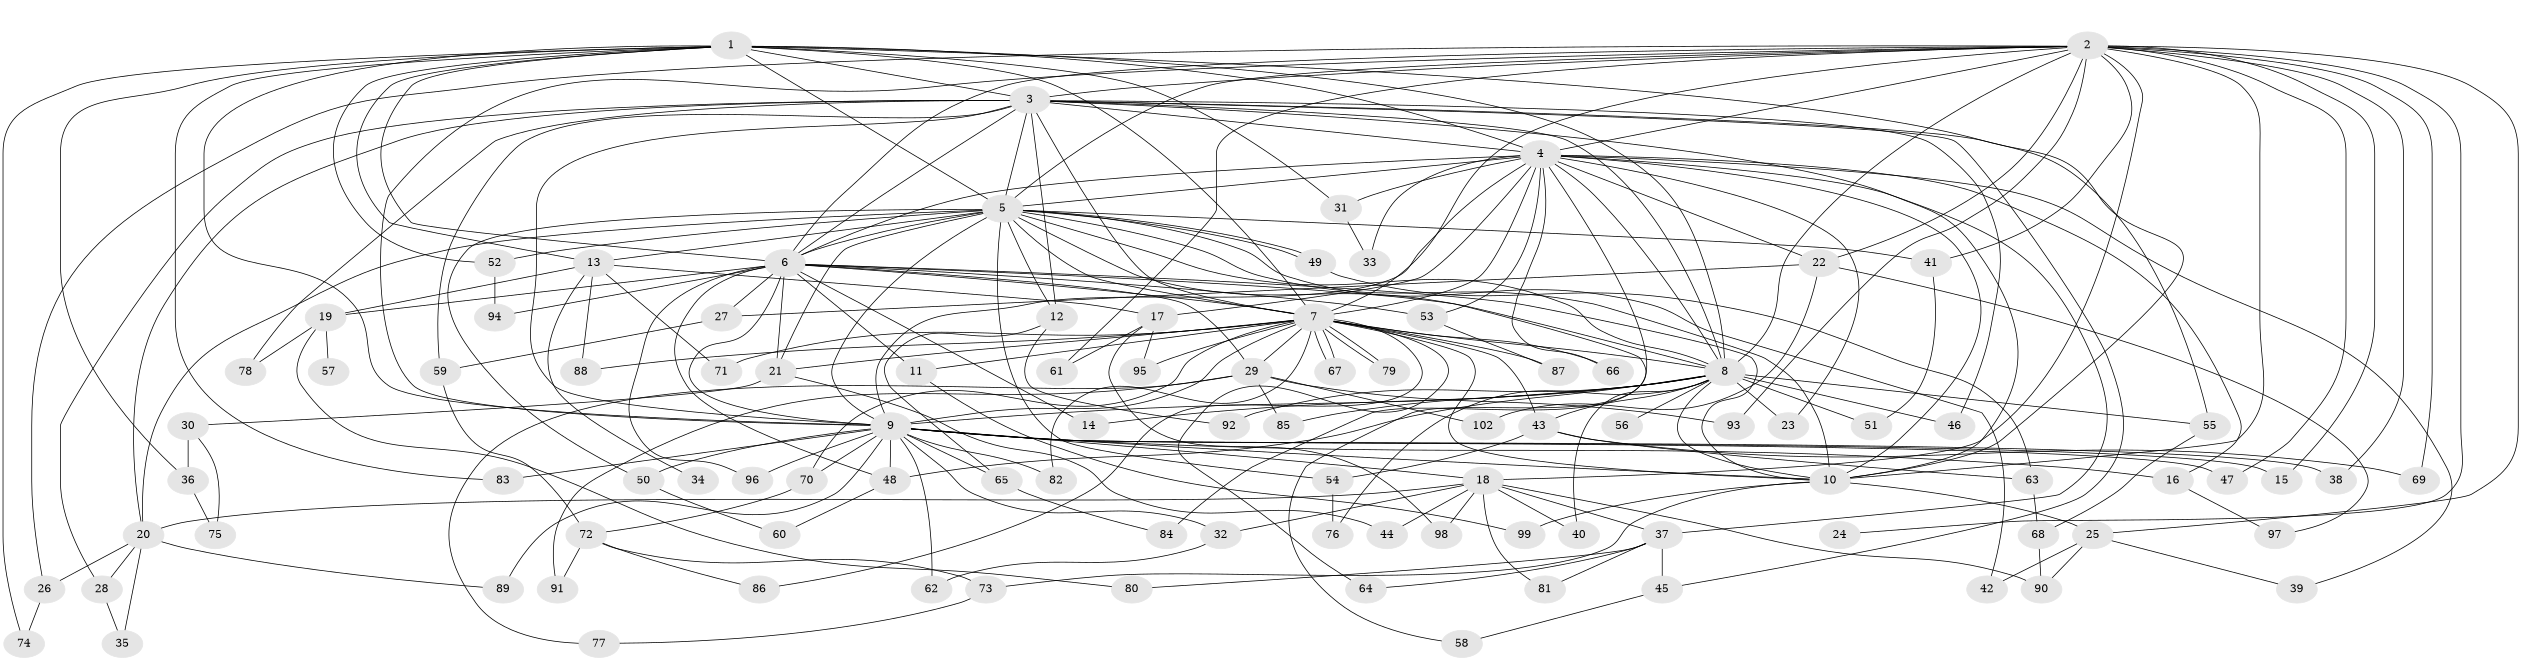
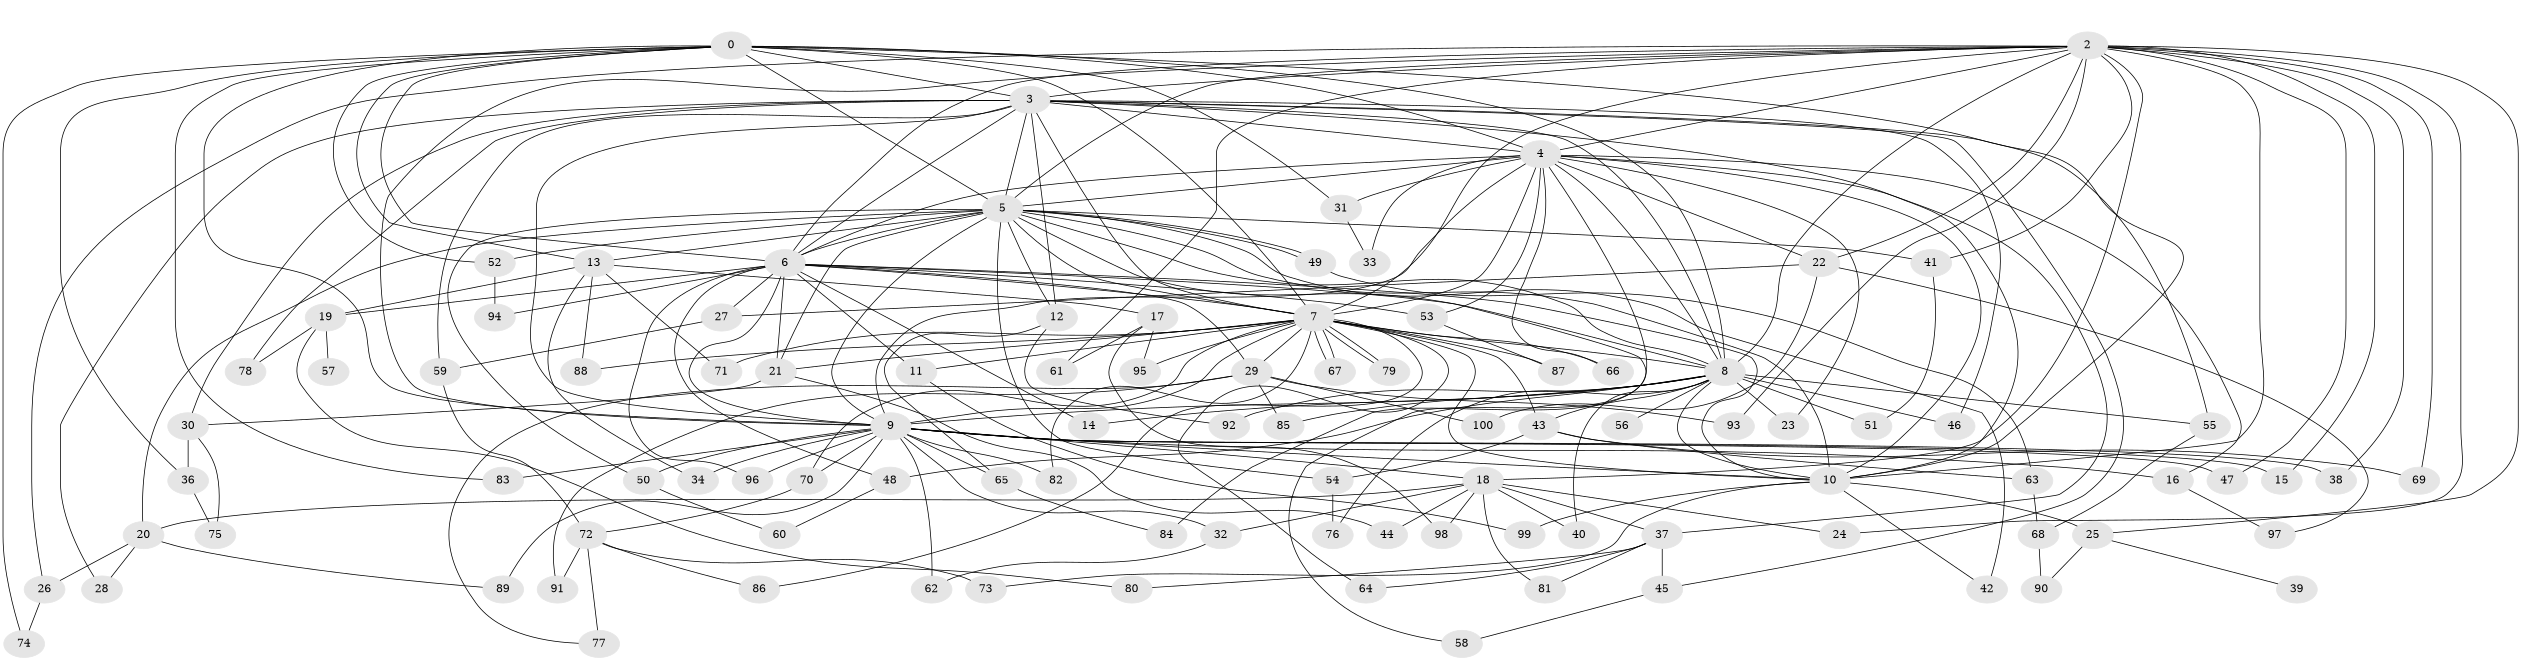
node "1": label "1" -> "0"
edge "3" -- "20": now "3" -- "30"
edge "4" -- "39": removed
edge "4" -- "17": removed
node "102": label "102" -> "100"
edge "9" -- "48": now "9" -- "34"
edge "18" -- "90": now "18" -- "24"
edge "25" -- "42": now "10" -- "42"
edge "73" -- "77": now "72" -- "77"
node "35": removed
